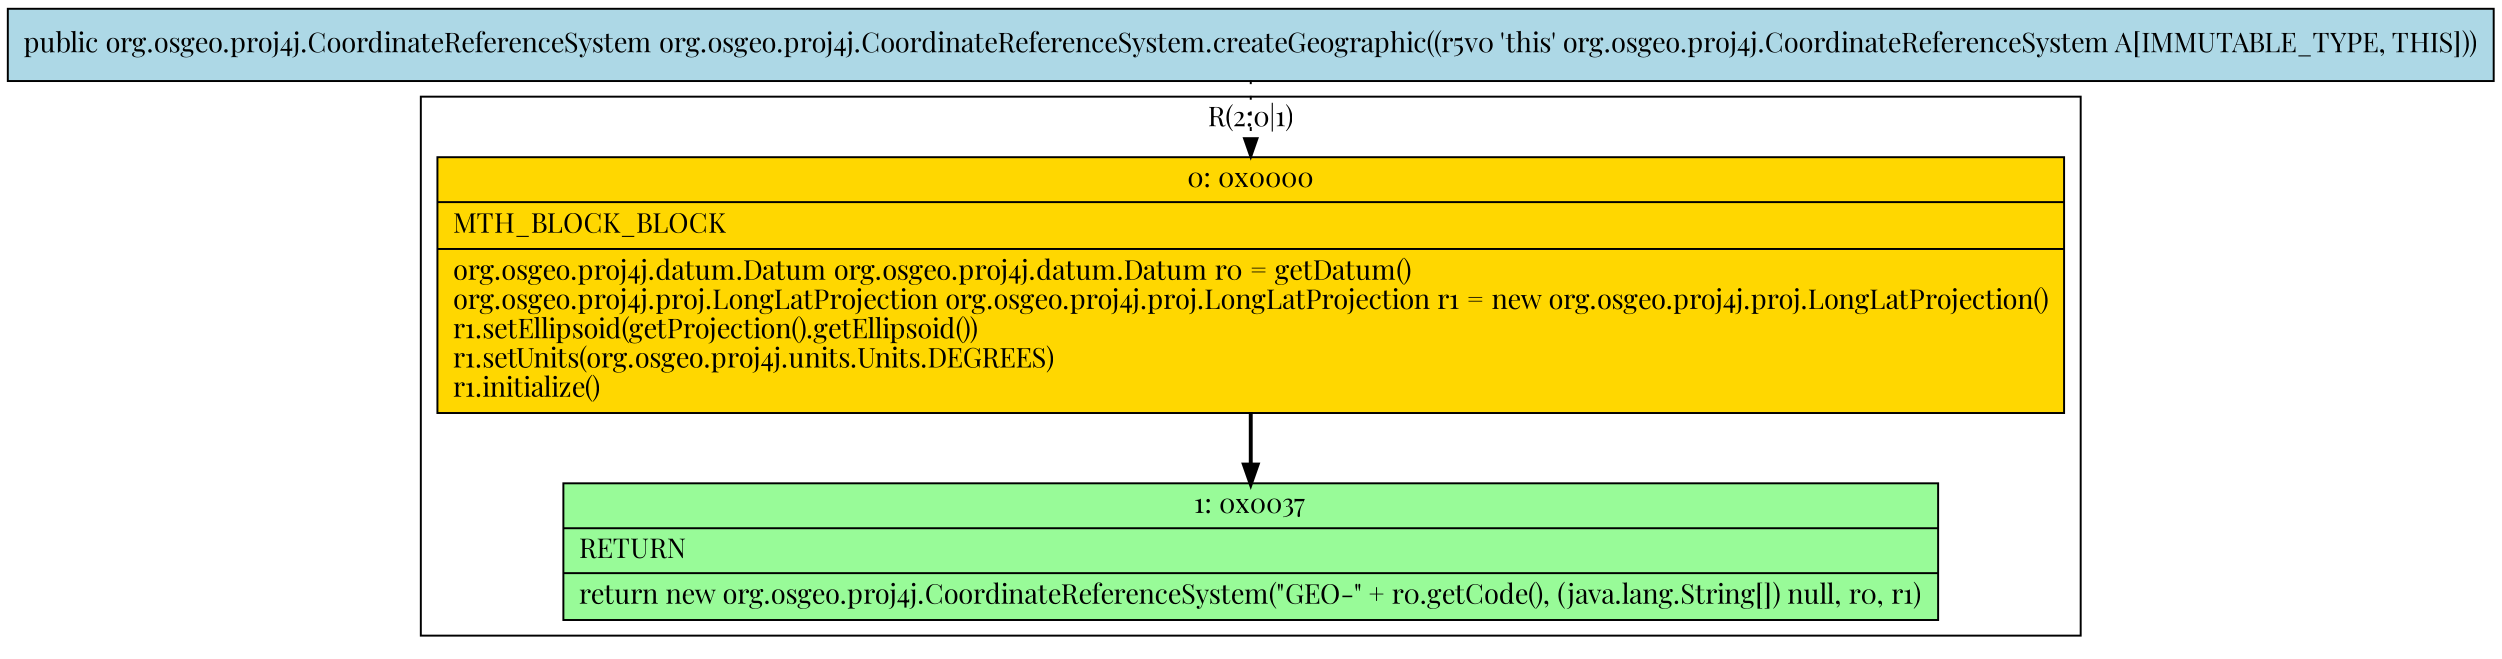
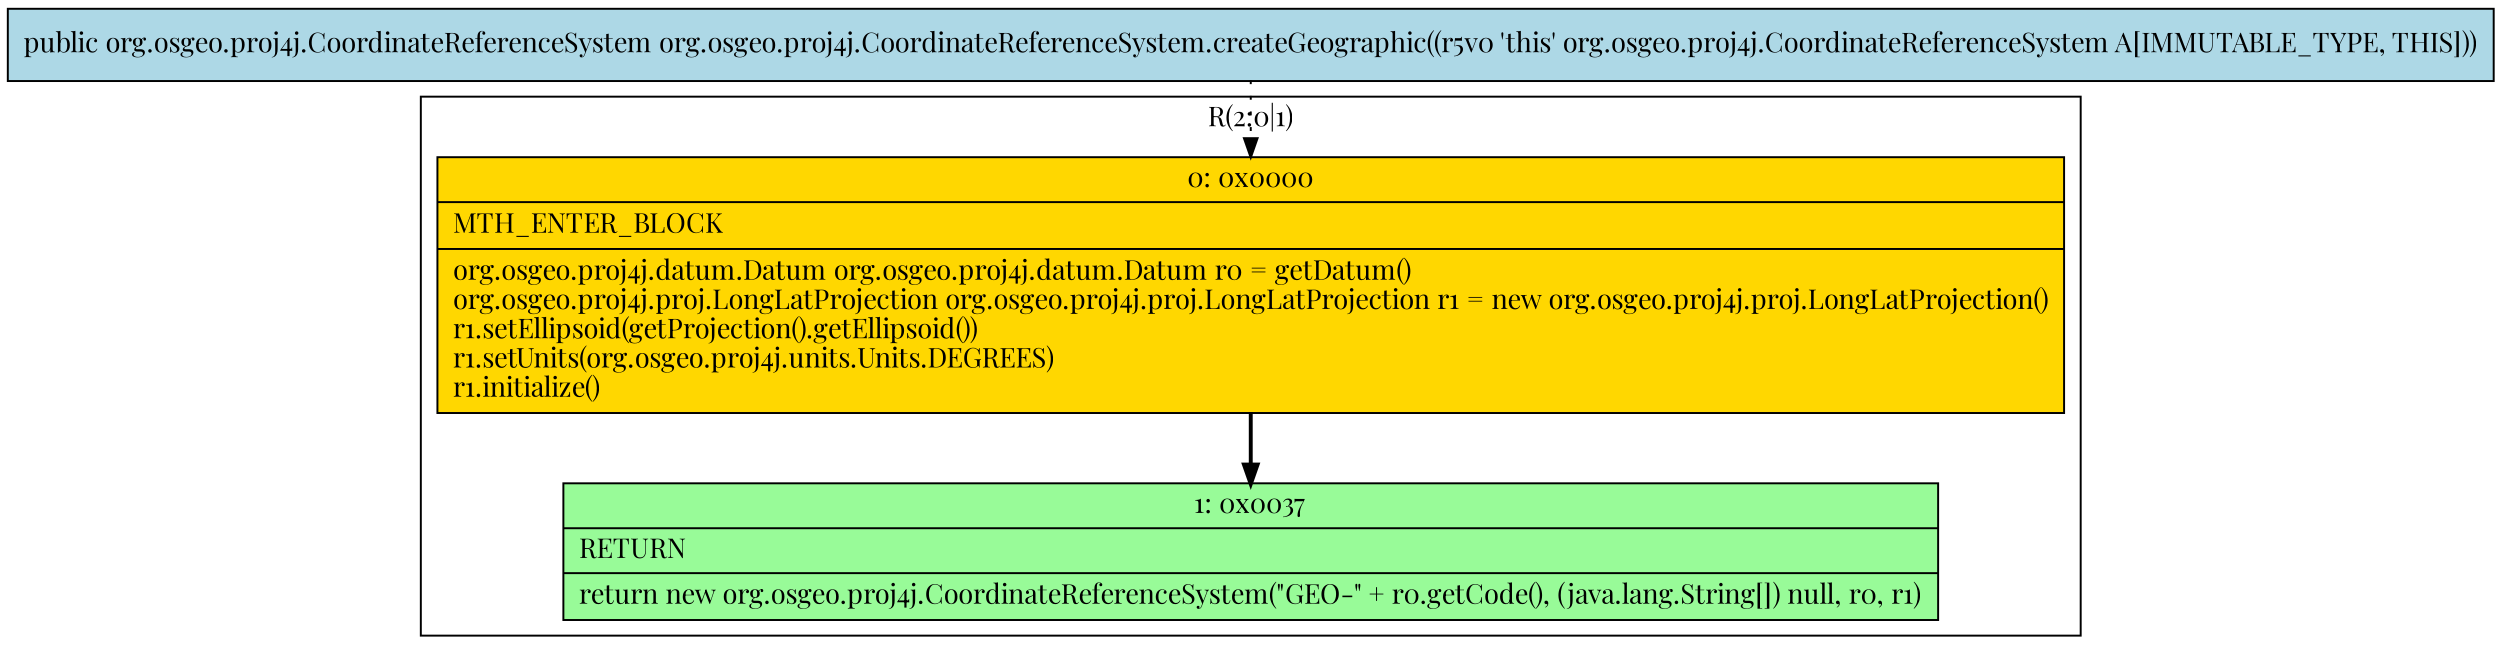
node "0: 0x0000": text "MTH_BLOCK_BLOCK" -> "MTH_ENTER_BLOCK"
